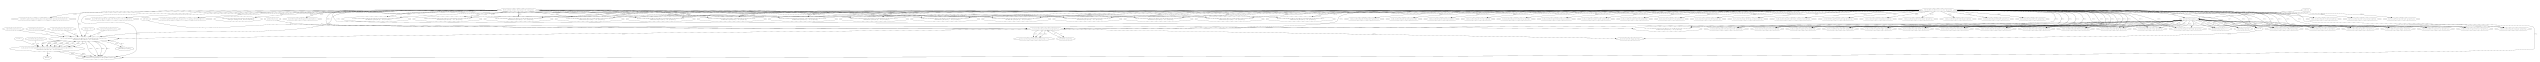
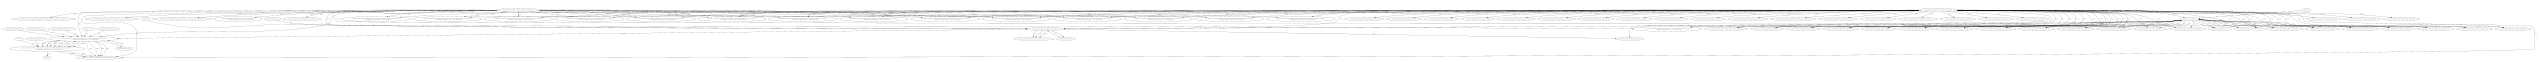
edge "1000138" -> "(Call,ConstantString(property))": now "(MethodParameterIn,const char *property)" -> "(Call,ConstantString(property))"
